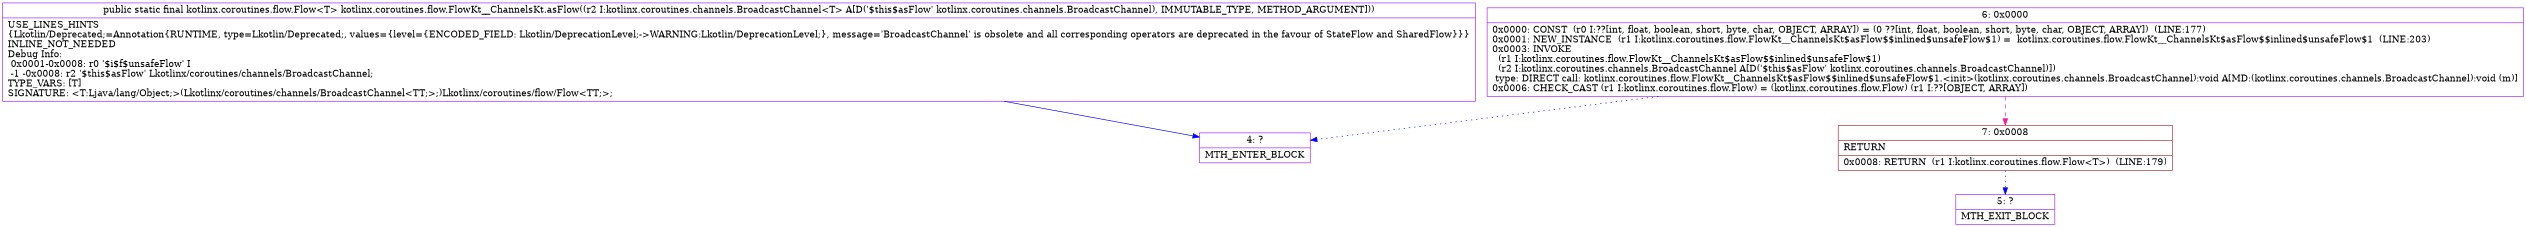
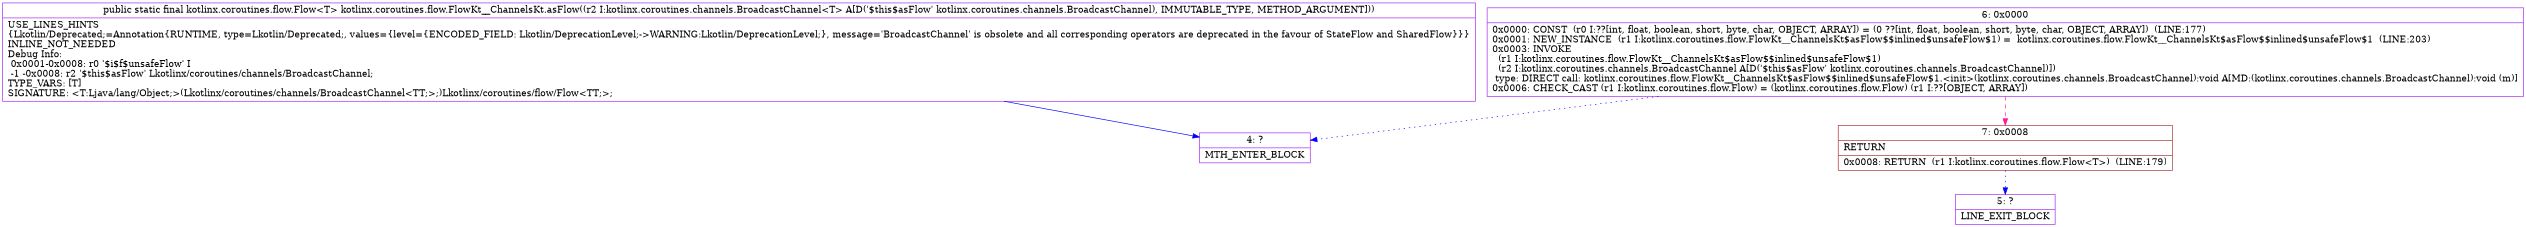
node "5: ?": text "MTH_EXIT_BLOCK" -> "LINE_EXIT_BLOCK"
